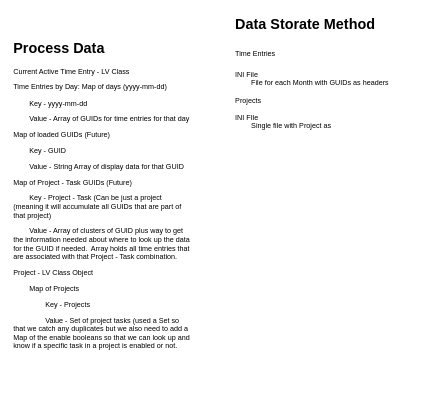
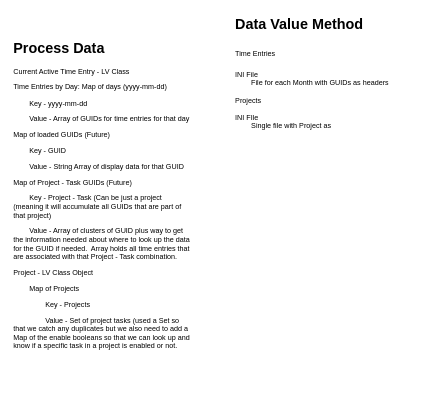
node "Data Storate MethodTime Entries INI File File for each Month with GUIDs as headers Projects INI FIle Single file with Project as": label "Data Storate MethodTime Entries INI File File for each Month with GUIDs as headers Projects INI FIle Single file with Project as" -> "Data Value MethodTime Entries INI File File for each Month with GUIDs as headers Projects INI FIle Single file with Project as"
